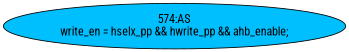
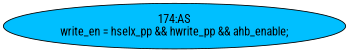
node "574:AS write_en = hselx_pp && hwrite_pp && ahb_enable;": label "574:AS write_en = hselx_pp && hwrite_pp && ahb_enable;" -> "174:AS write_en = hselx_pp && hwrite_pp && ahb_enable;"
